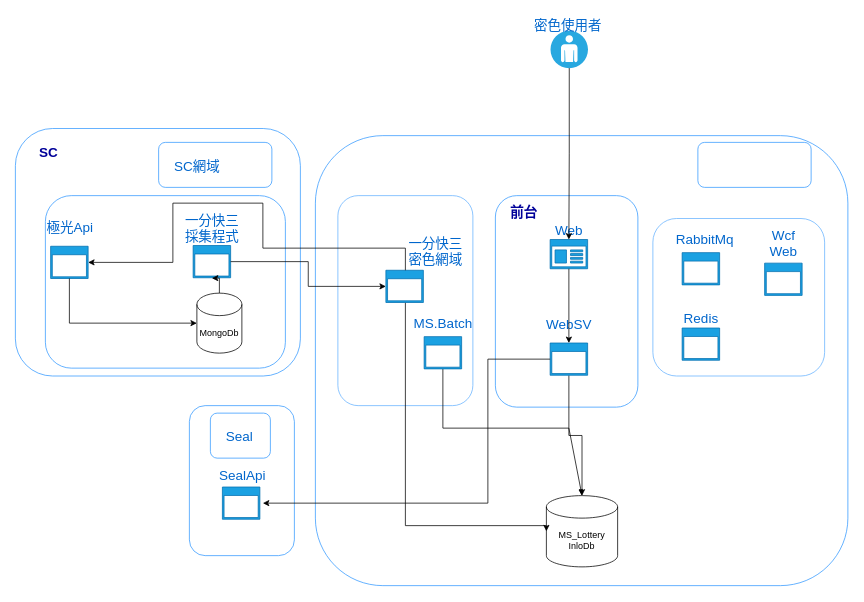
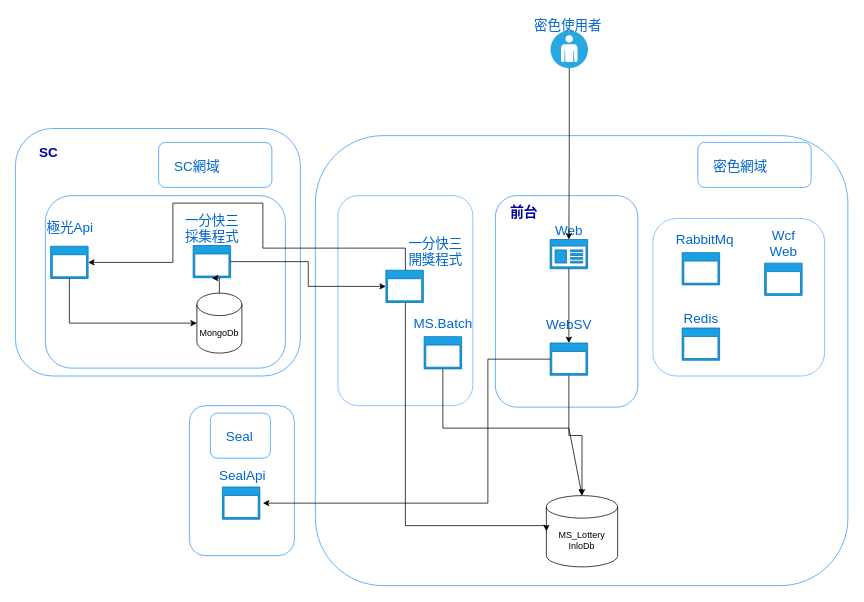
node "密色網域": added
node "一分快三 密色網域": label "一分快三 密色網域" -> "一分快三 開獎程式"
